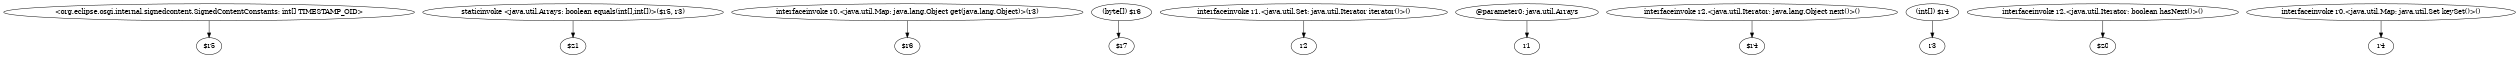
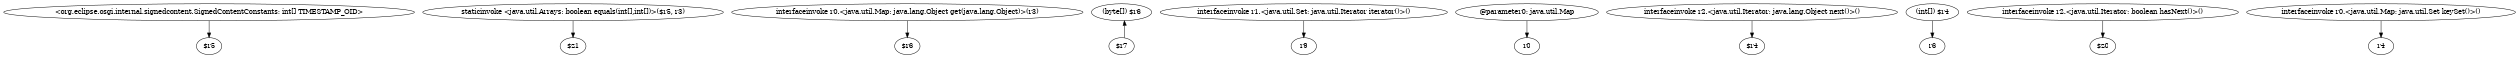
node "@parameter0: java.util.Arrays": label "@parameter0: java.util.Arrays" -> "@parameter0: java.util.Map"
edge "(byte[]) $r6" -> "$r7": reversed
node "r2": label "r2" -> "r9"
node "r1": label "r1" -> "r0"
node "r3": label "r3" -> "r6"
